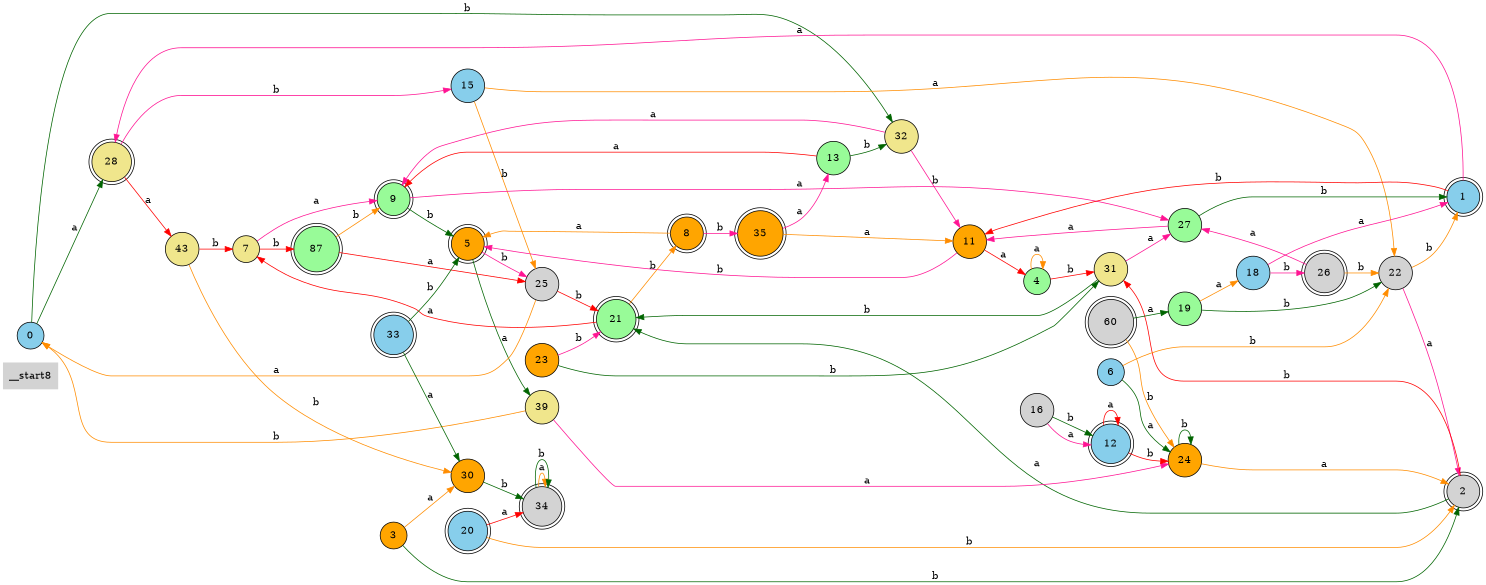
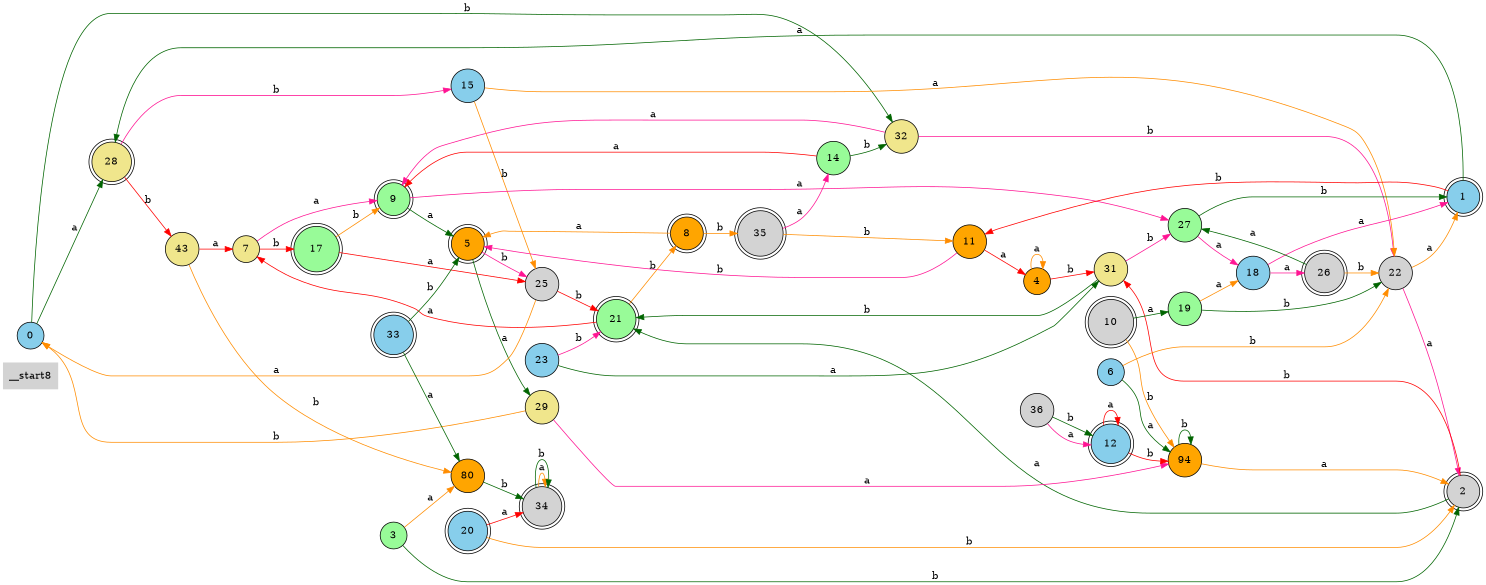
edge "1" -> "28": color deeppink -> darkgreen
node "13": label "13" -> "14"
edge "32" -> "11": now "32" -> "22"
edge "28" -> "43": label "a" -> "b"
edge "9" -> "5": label "b" -> "a"
edge "35" -> "11": label "a" -> "b"
edge "27" -> "11": now "27" -> "18"
edge "8" -> "35": color deeppink -> darkorange
node "35": fillcolor orange -> lightgrey
edge "31" -> "27": label "a" -> "b"
edge "43" -> "7": label "b" -> "a"
edge "26" -> "27": color deeppink -> darkgreen
edge "22" -> "1": label "b" -> "a"
node "87": label "87" -> "17"
edge "18" -> "26": label "b" -> "a"
node "4": fillcolor palegreen -> orange
node "60": label "60" -> "10"
node "23": fillcolor orange -> skyblue
edge "23" -> "31": label "b" -> "a"
node "39": label "39" -> "29"
node "16": label "16" -> "36"
node "24": label "24" -> "94"
node "30": label "30" -> "80"
node "3": fillcolor orange -> palegreen
